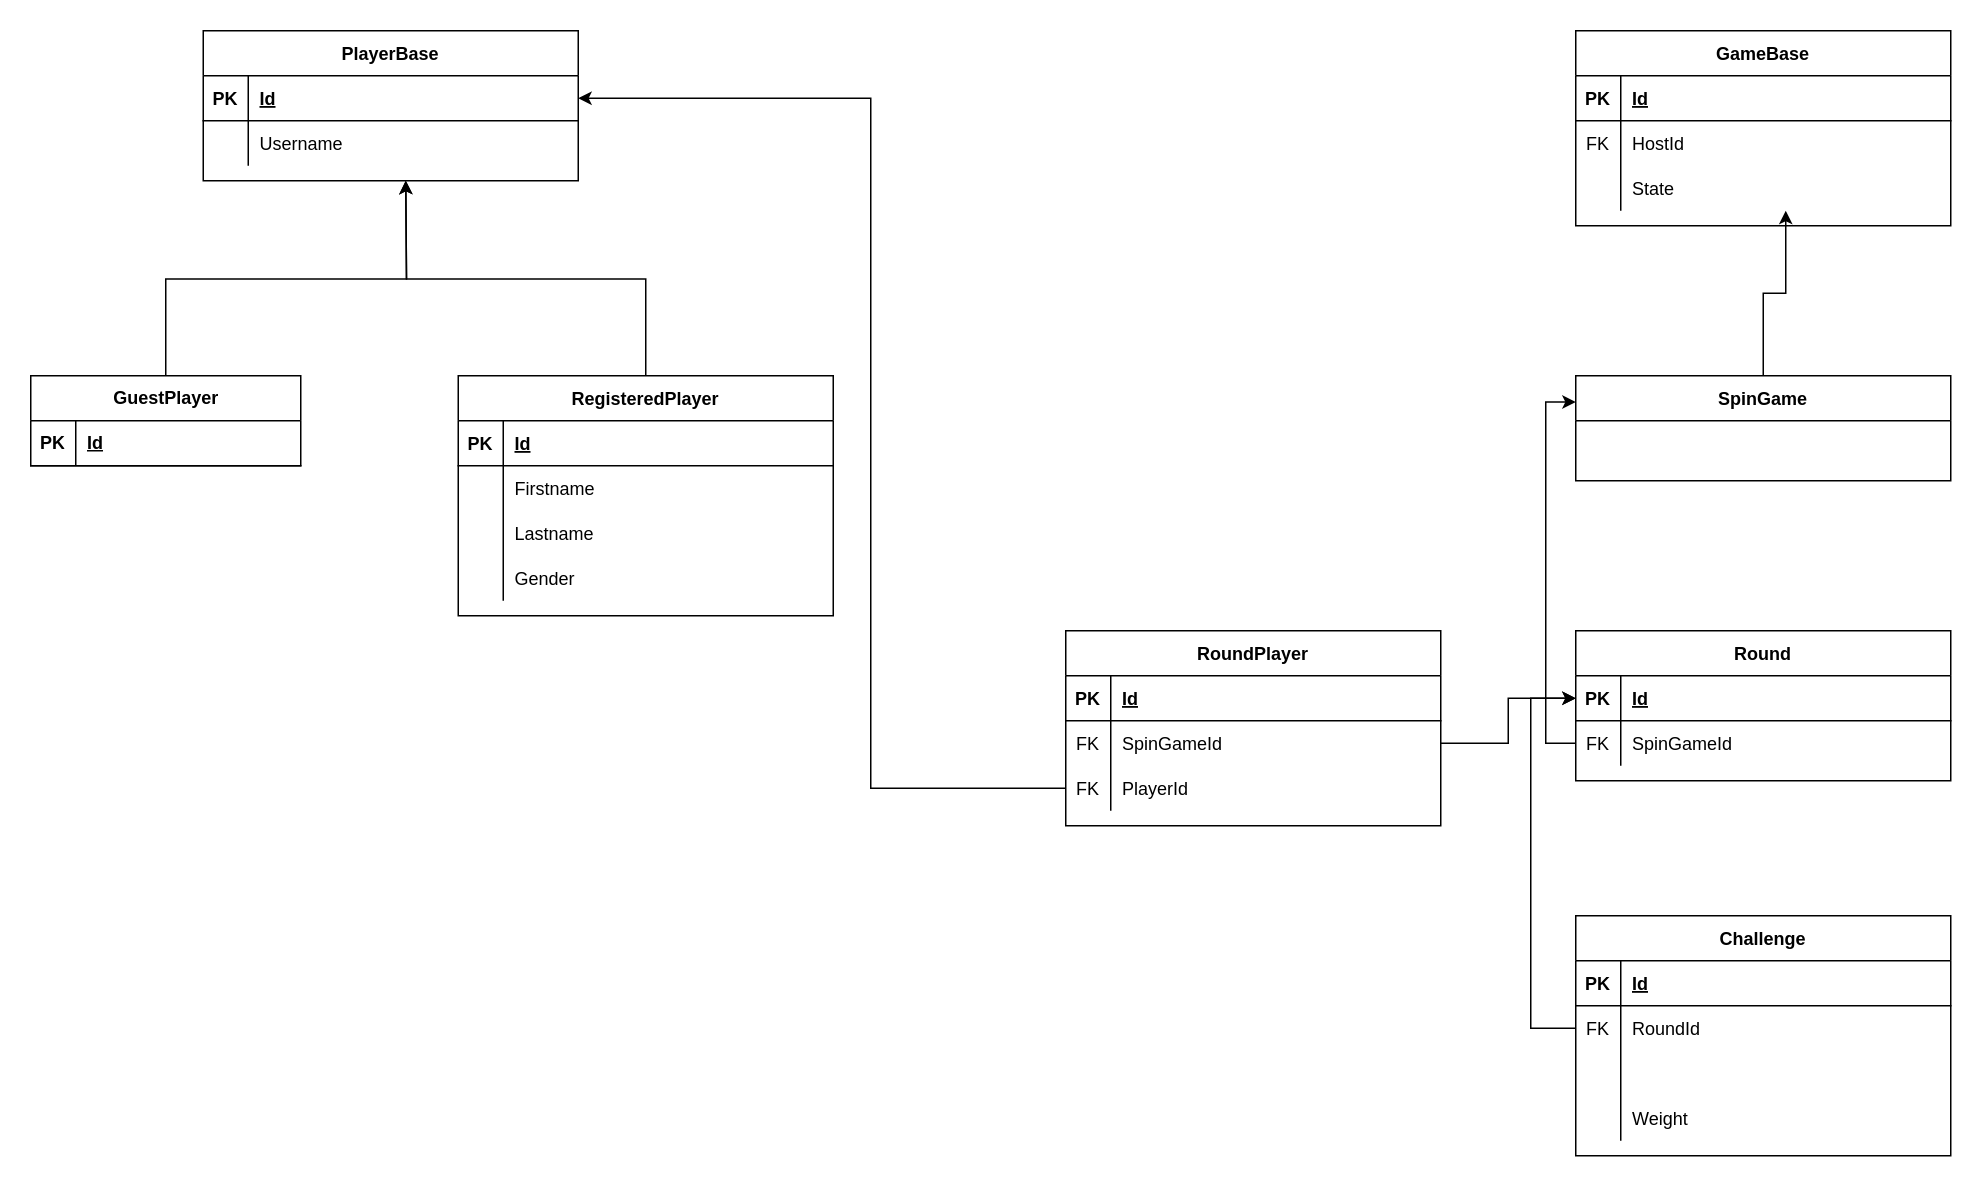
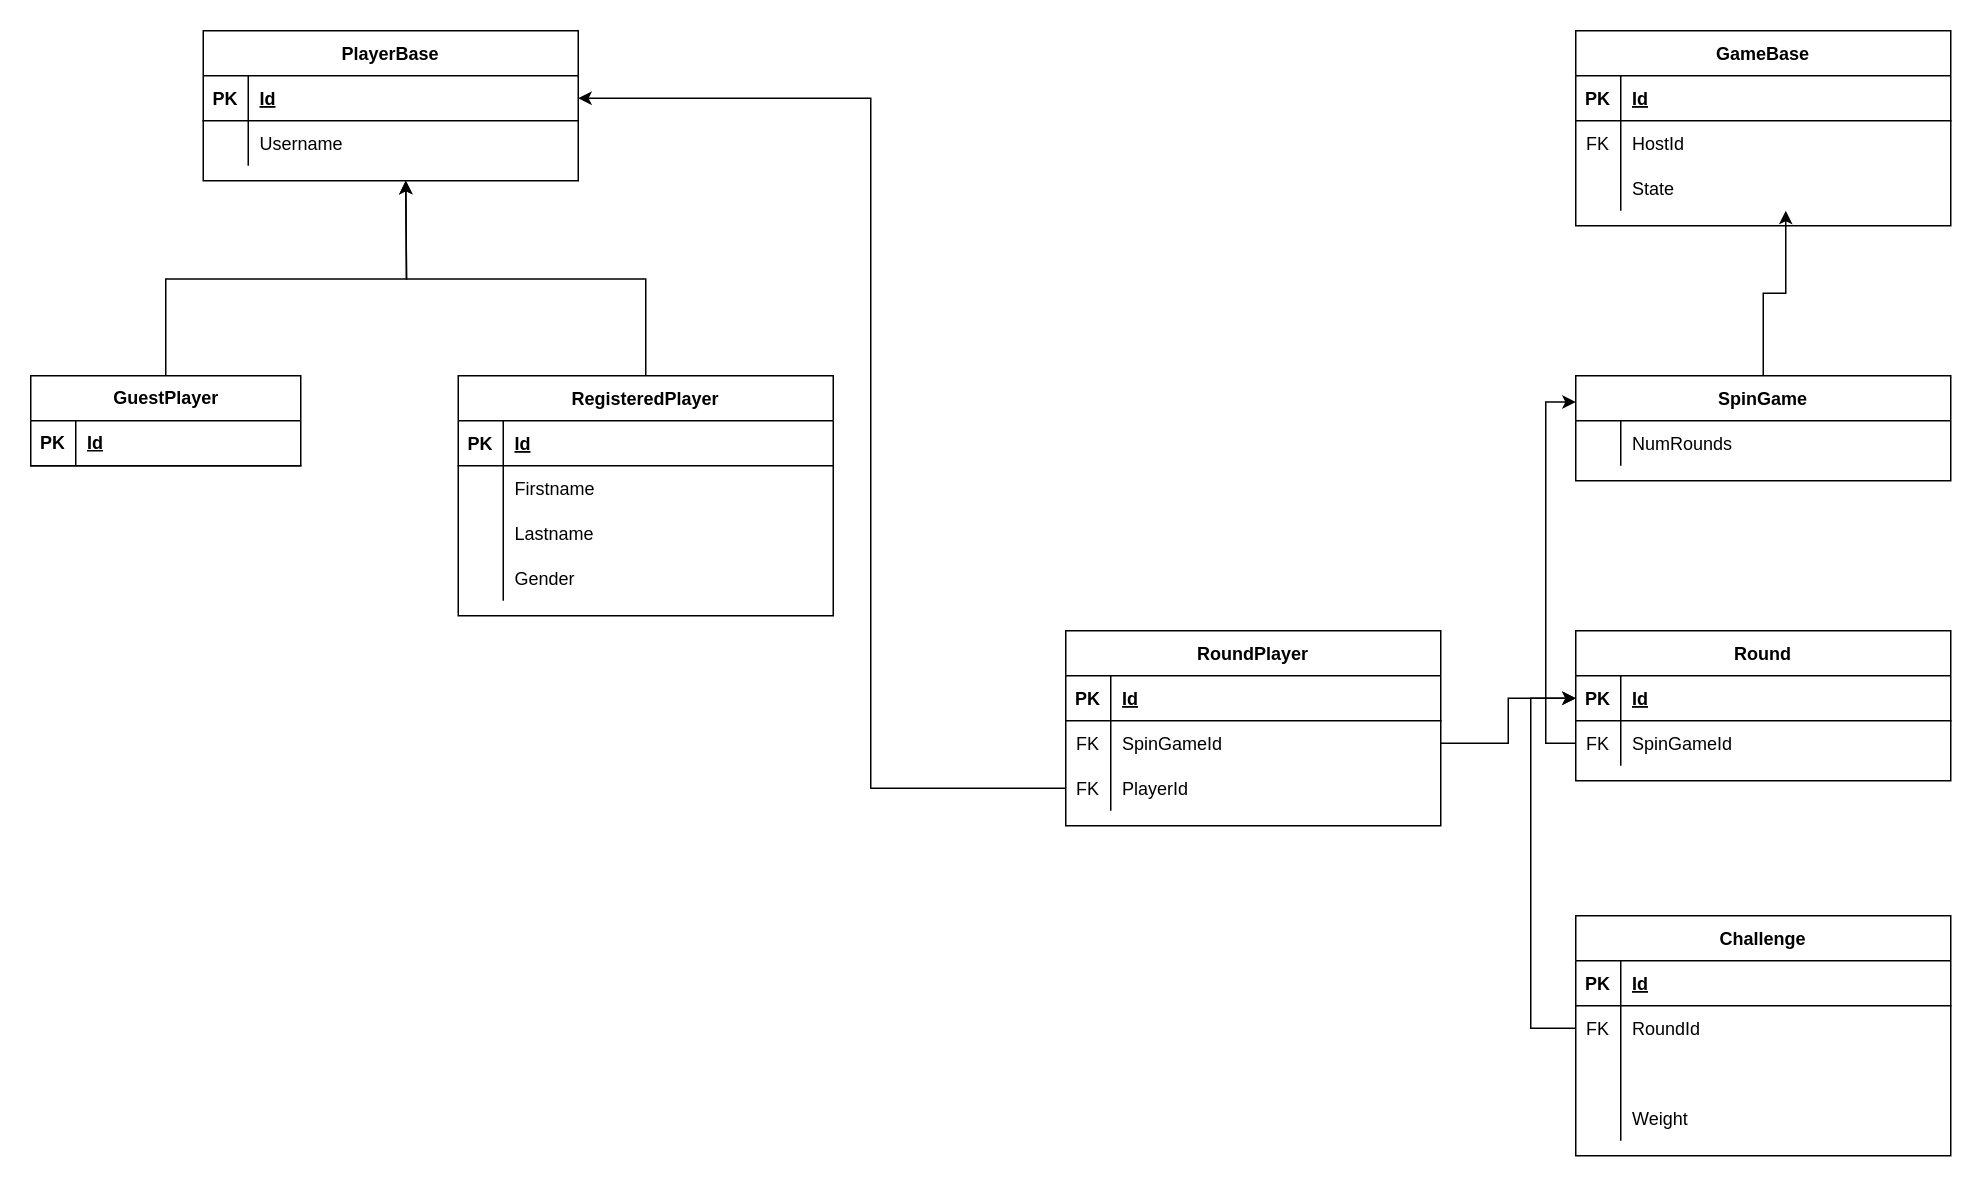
node "NumRounds": added
